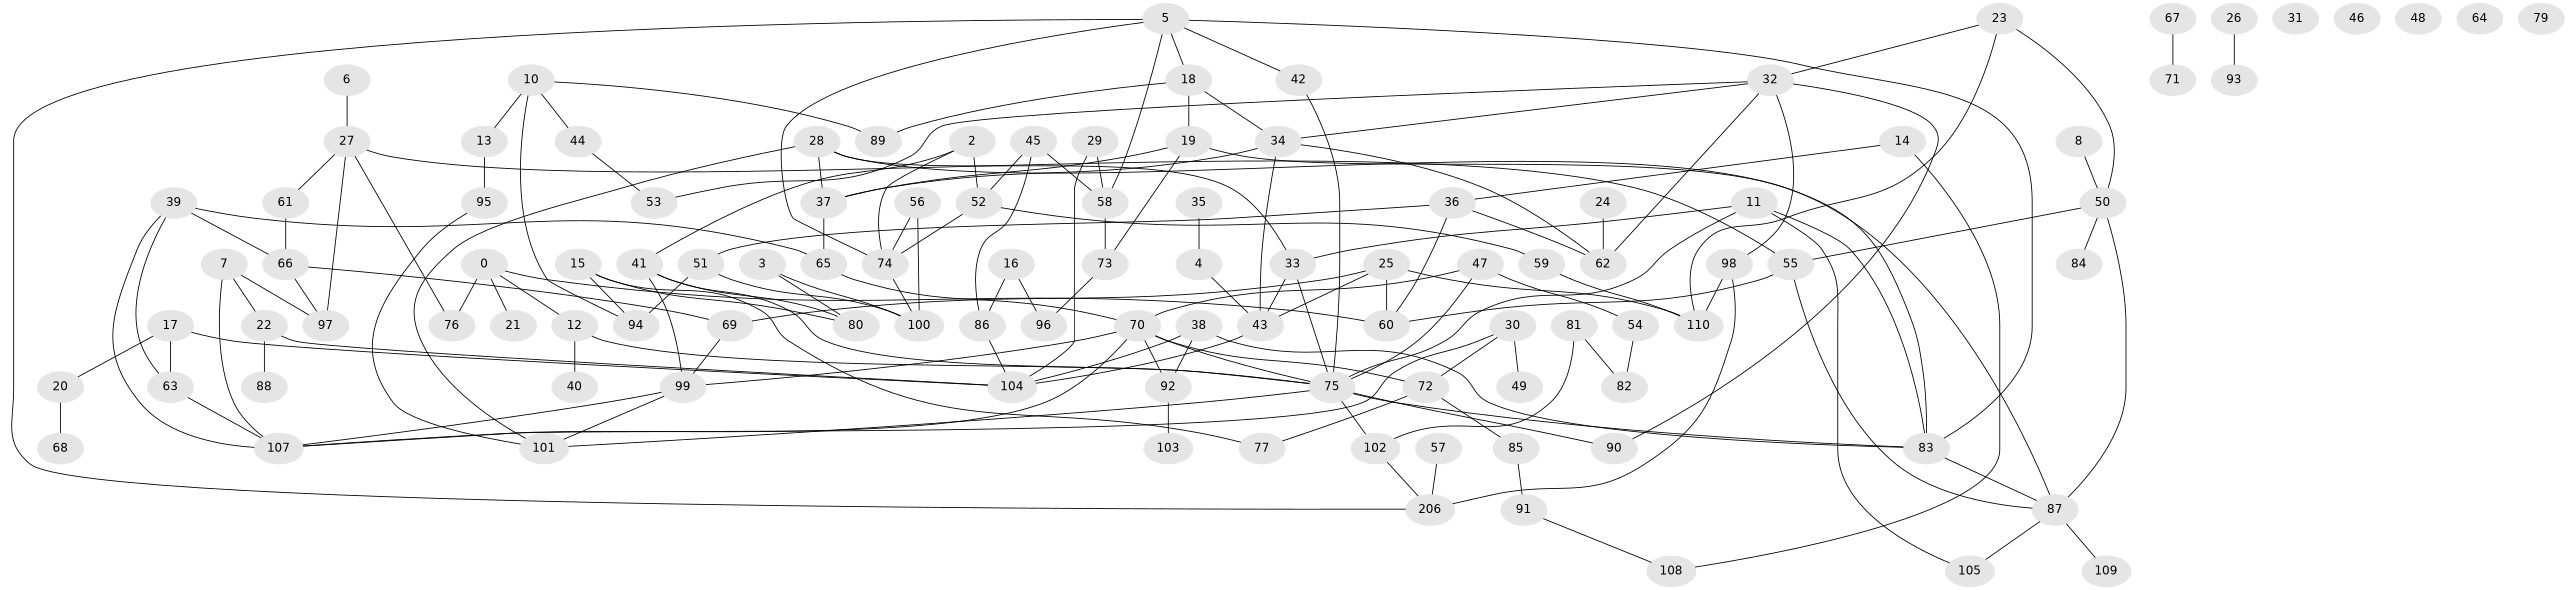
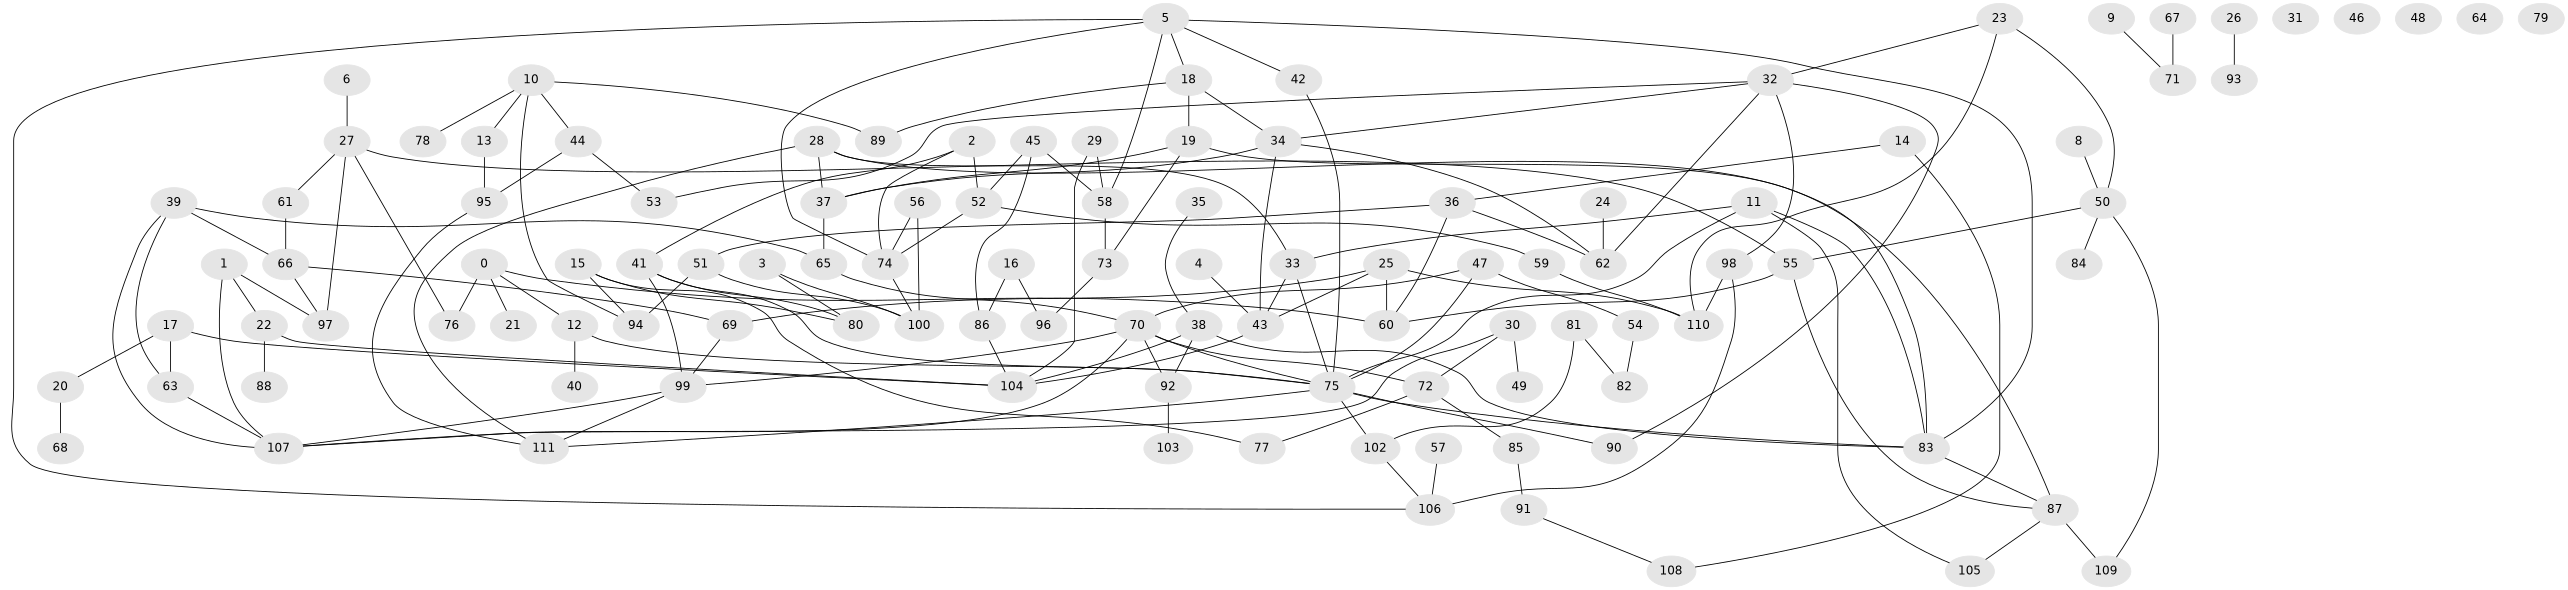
node "9": added
node "78": added
edge "44" -- "95": added
edge "35" -- "4": now "35" -- "38"
node "7": label "7" -> "1"
edge "50" -- "87": now "50" -- "109"
node "101": label "101" -> "111"
node "206": label "206" -> "106"
